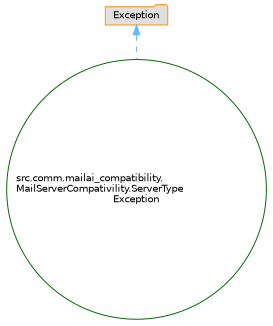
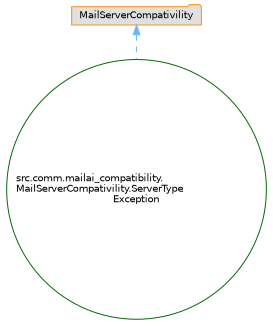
node "Exception": label "Exception" -> "MailServerCompativility"
